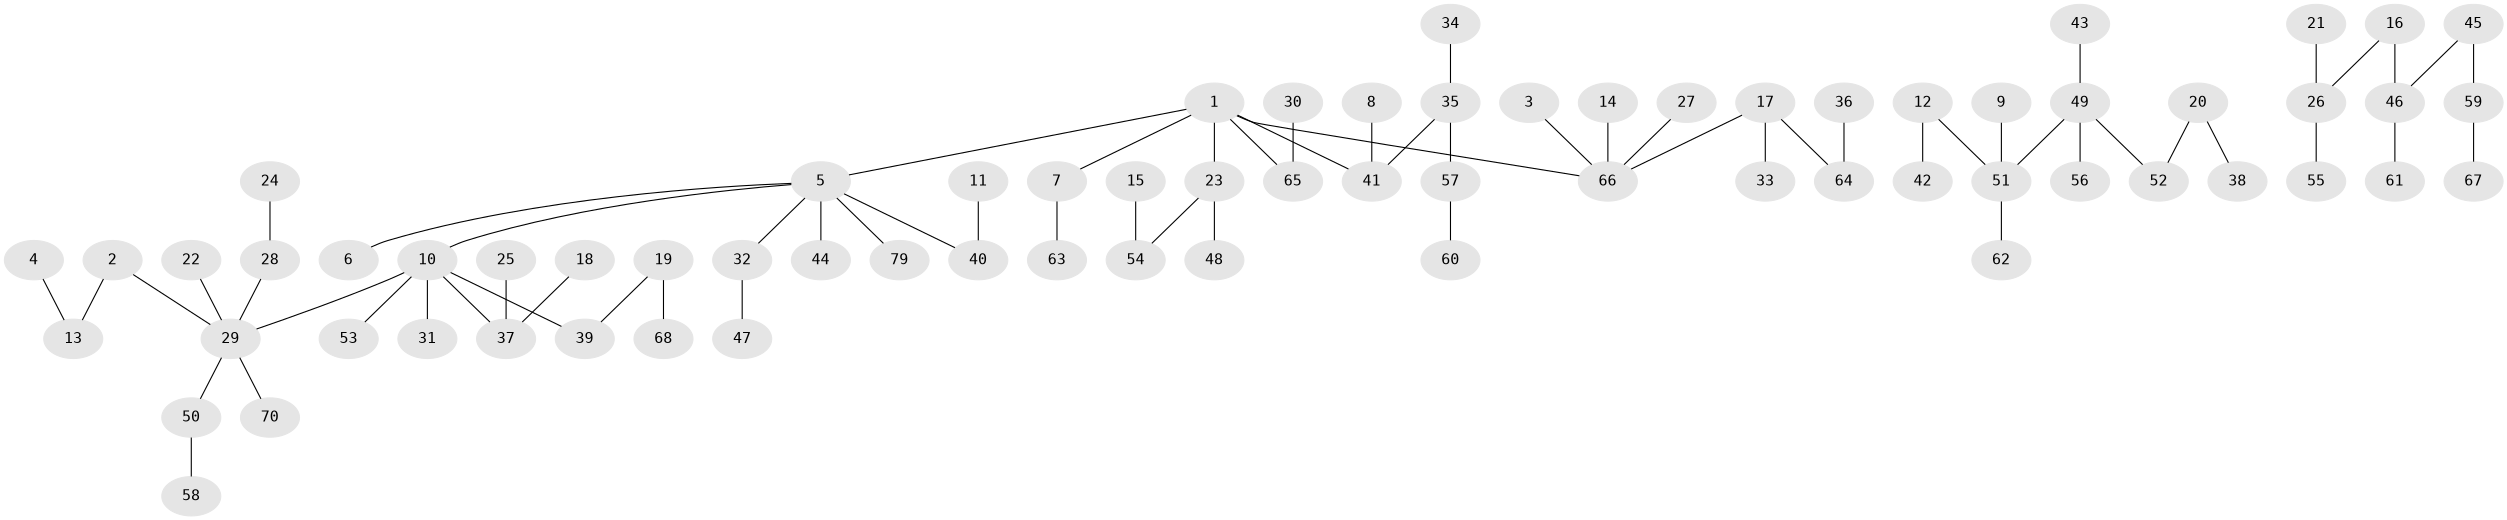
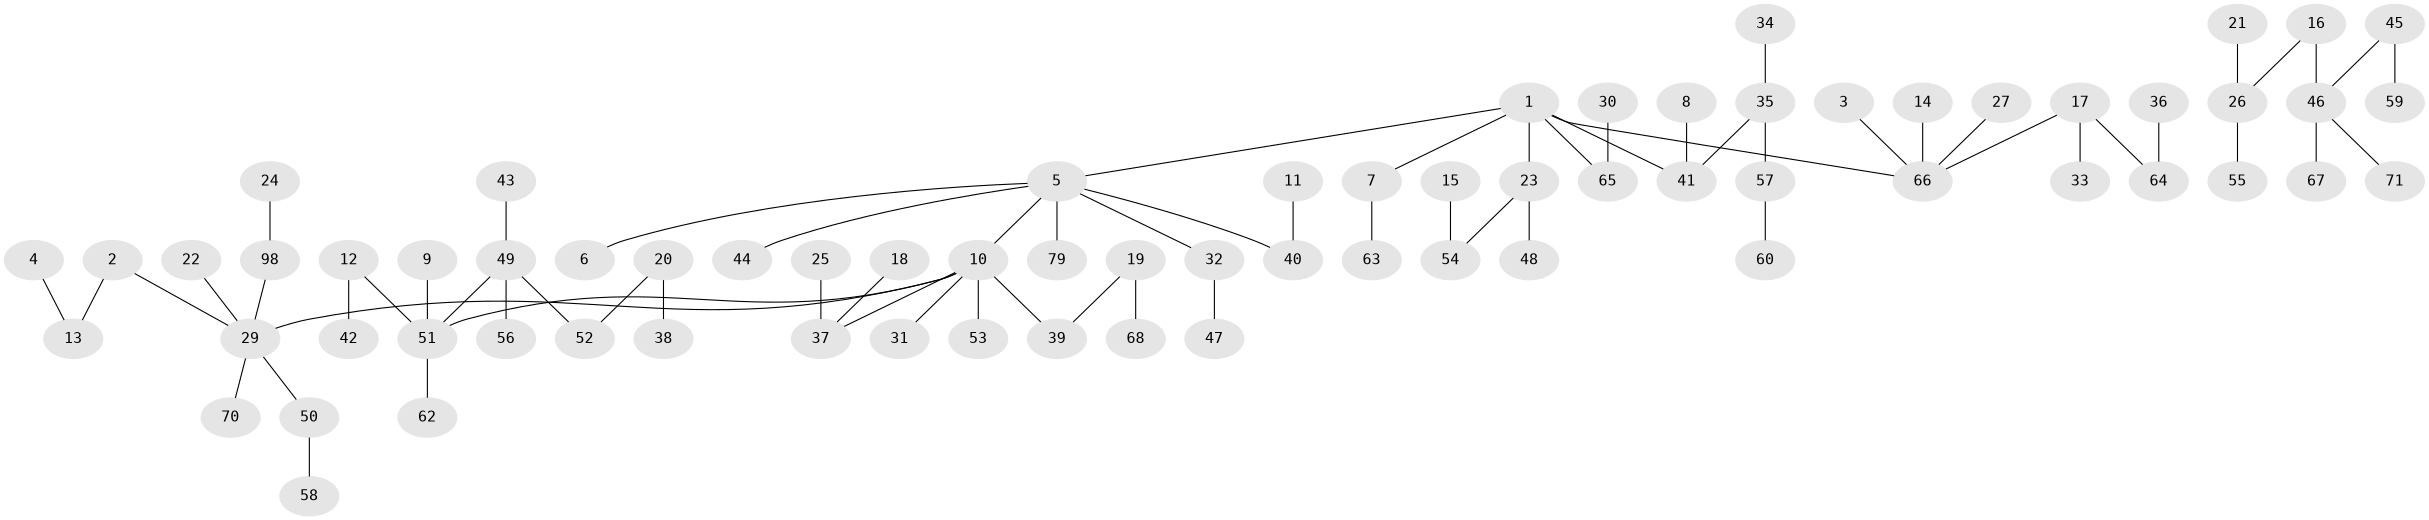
edge "59" -- "67": now "46" -- "67"
node "61": label "61" -> "71"
node "28": label "28" -> "98"
edge "10" -- "51": added
